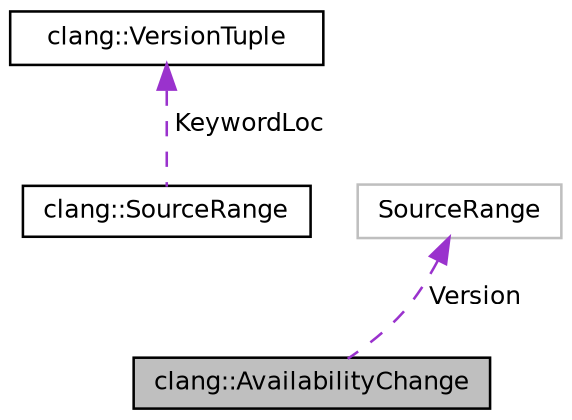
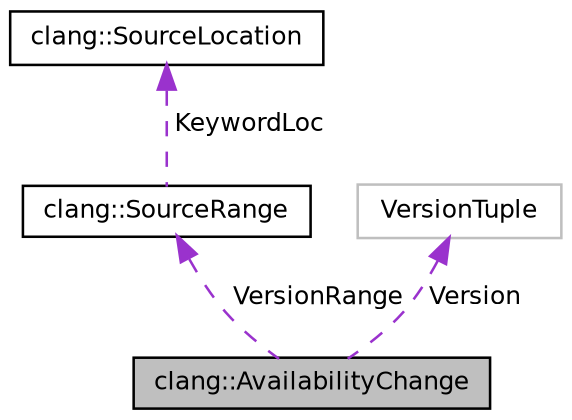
node "clang::VersionTuple": label "clang::VersionTuple" -> "clang::SourceLocation"
node "SourceRange": label "SourceRange" -> "VersionTuple"
edge "clang::AvailabilityChange" -> "clang::SourceRange": added, label "VersionRange"
